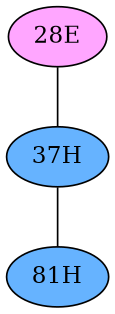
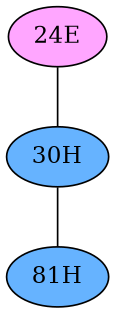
node "28E": label "28E" -> "24E"
node "37H": label "37H" -> "30H"
